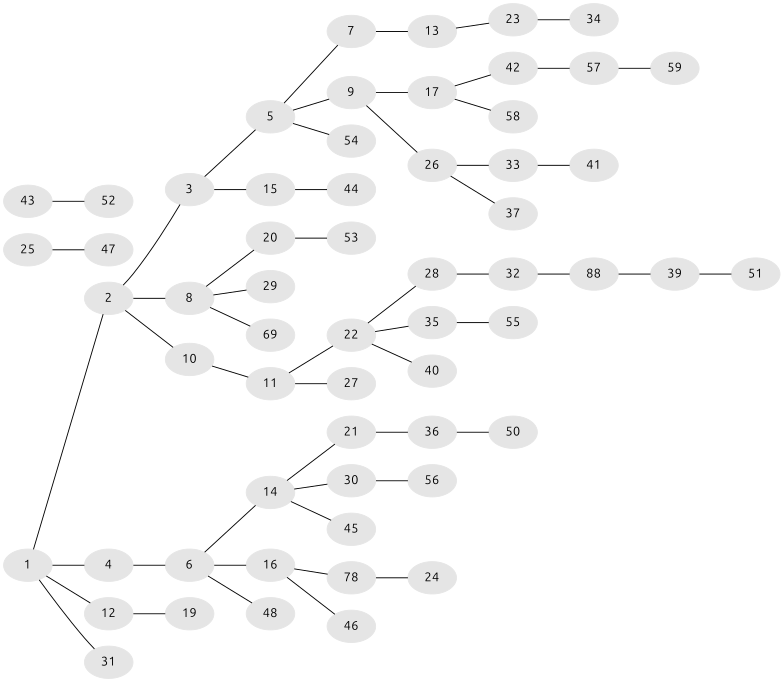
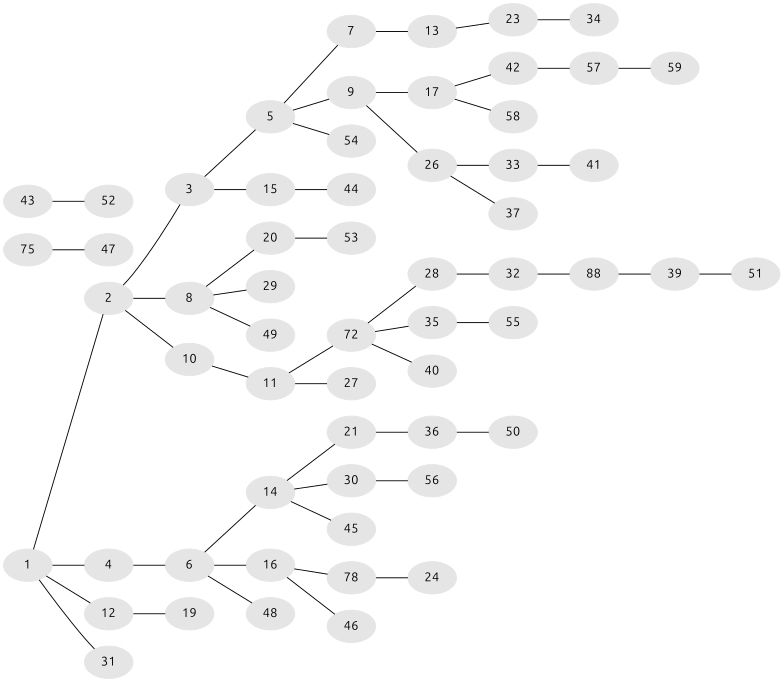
node "25": label "25" -> "75"
node "69": label "69" -> "49"
node "22": label "22" -> "72"
